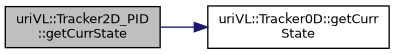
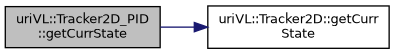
node "uriVL::Tracker0D::getCurr State": label "uriVL::Tracker0D::getCurr State" -> "uriVL::Tracker2D::getCurr State"
